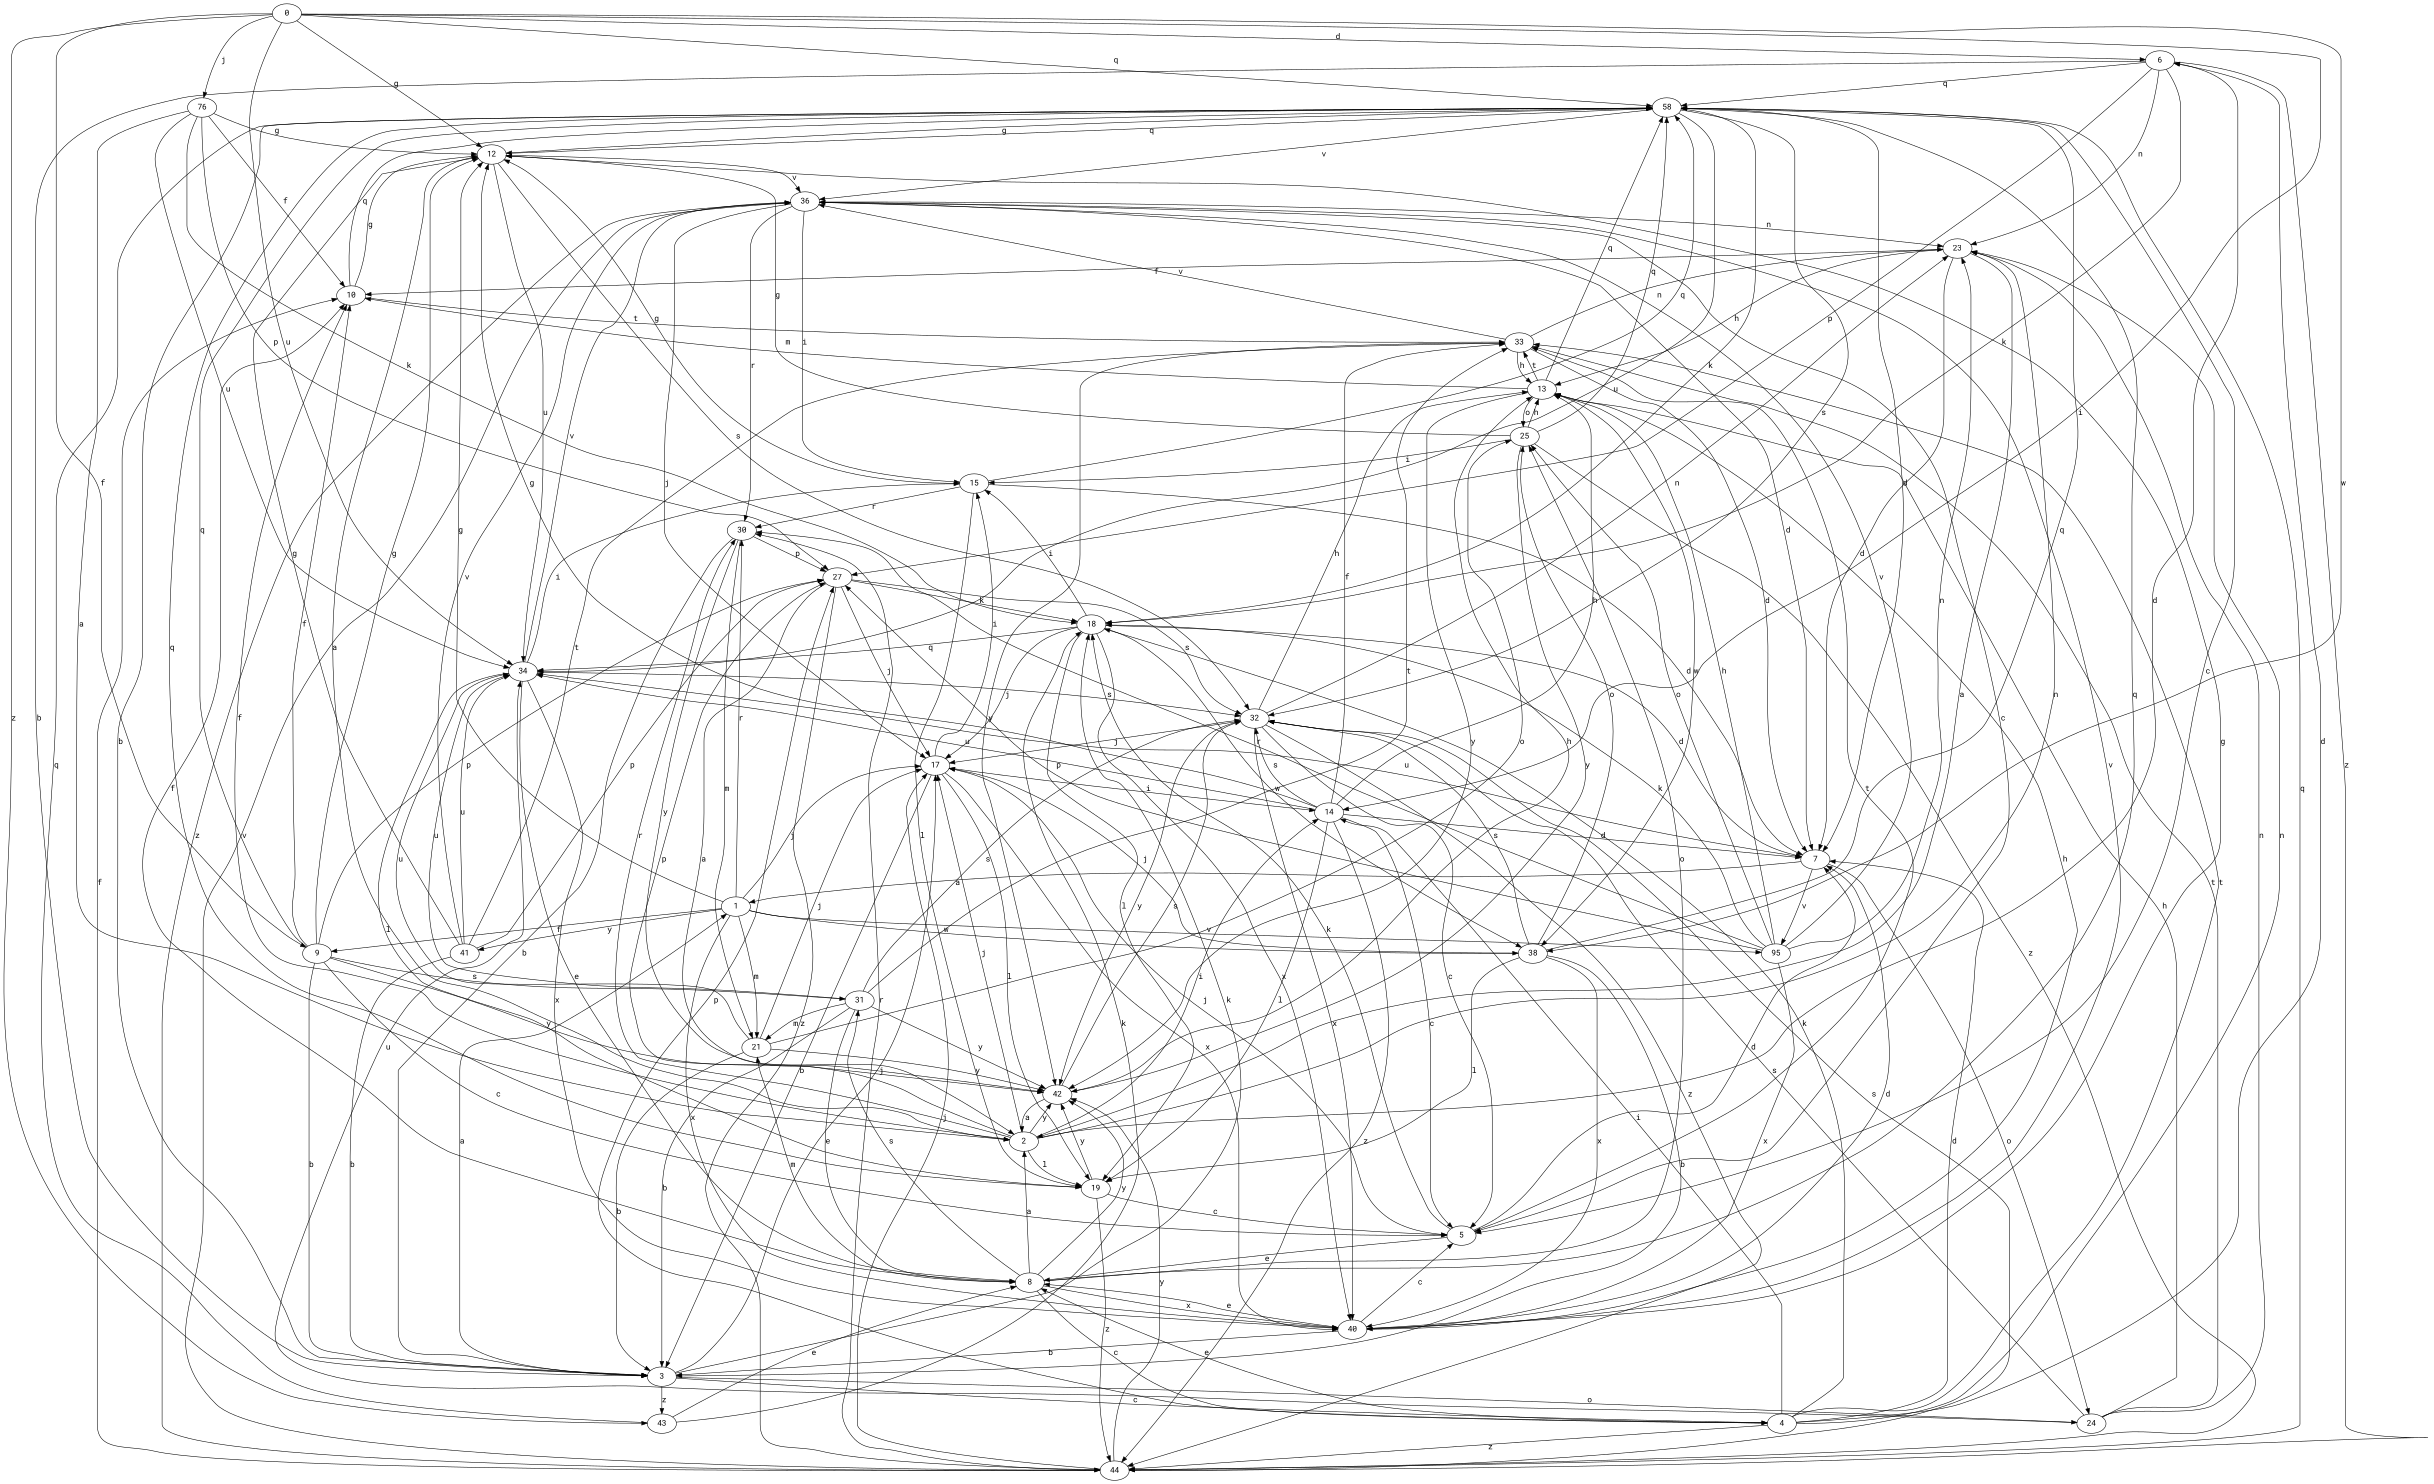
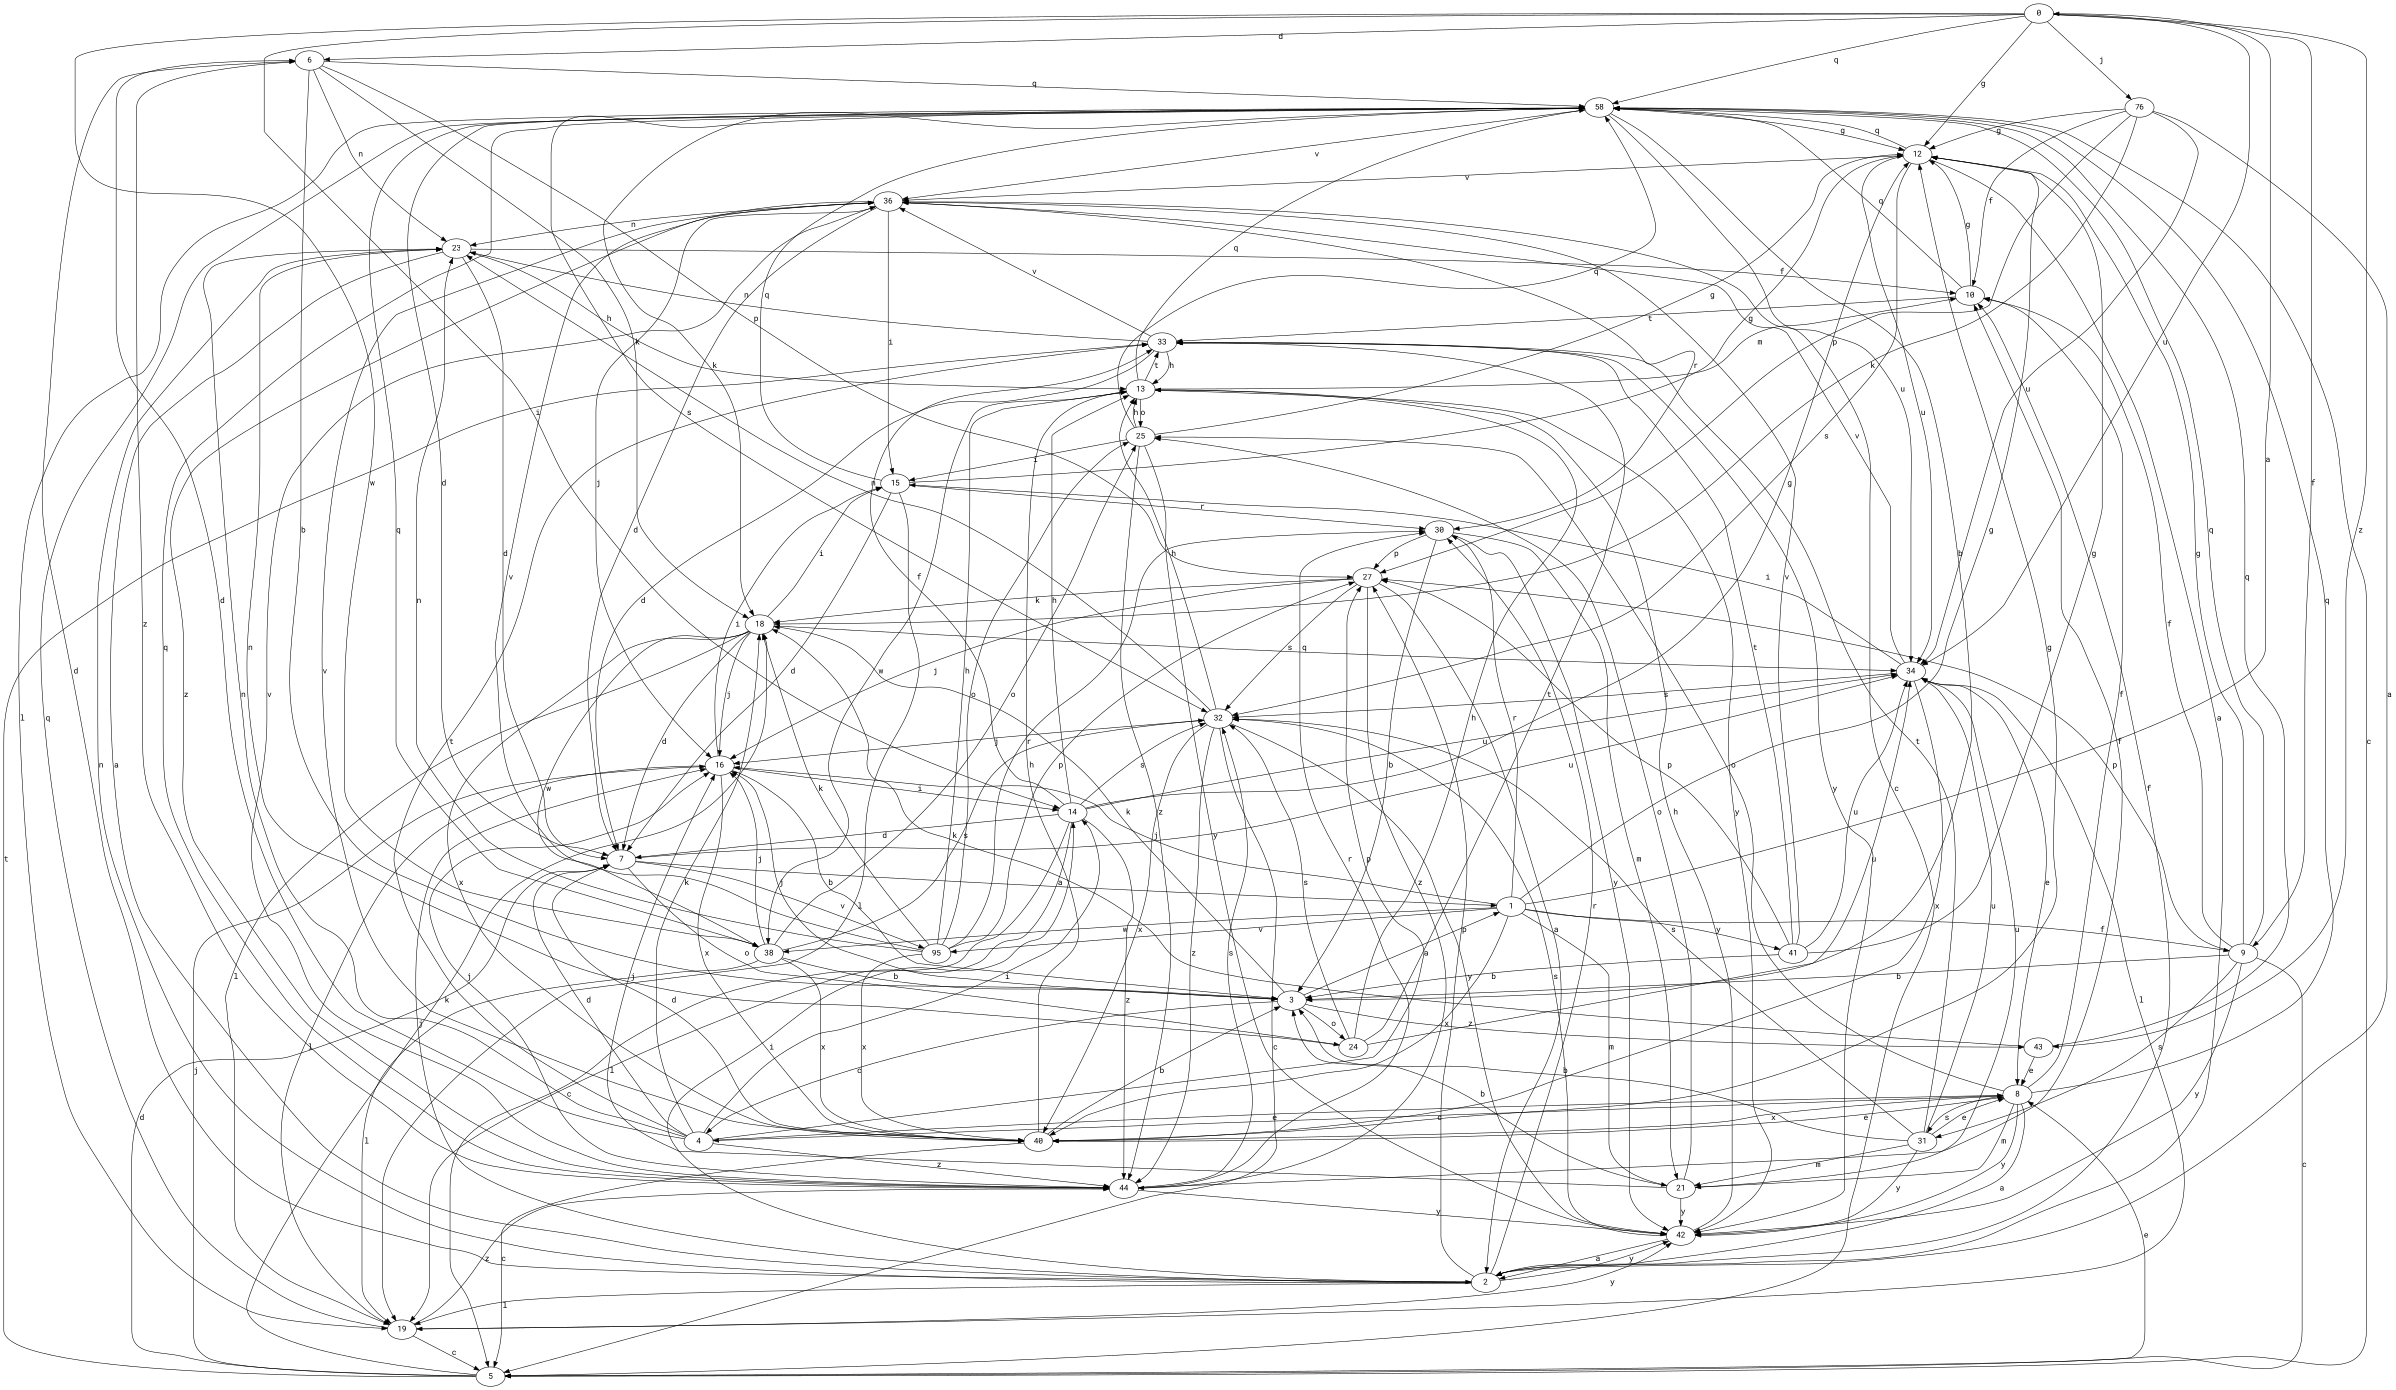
edge "58" -> "19": added, label "l"
edge "1" -> "0": added, label "a"
node "17": label "17" -> "16"
